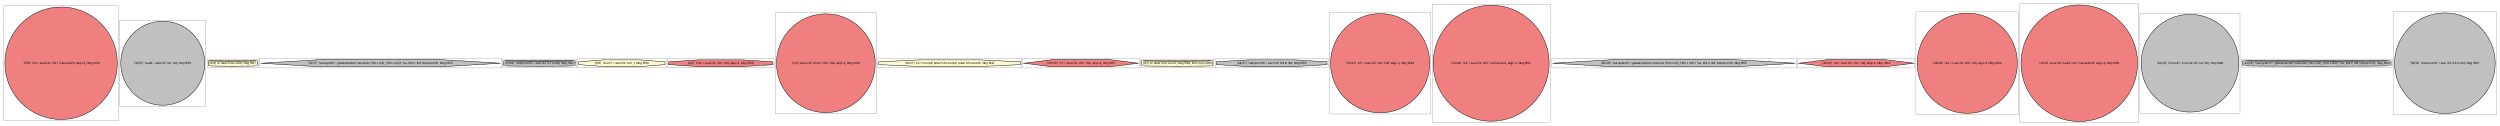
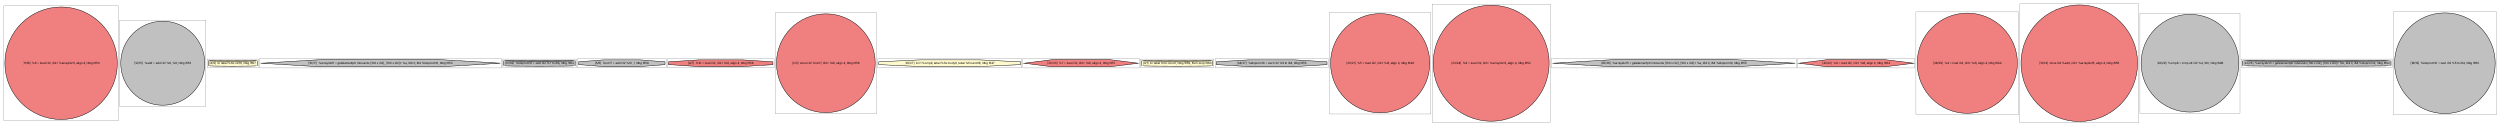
node "[5/6]  %inc17 = add i32 %10, 1, !dbg !658": fillcolor lemonchiffon -> grey
